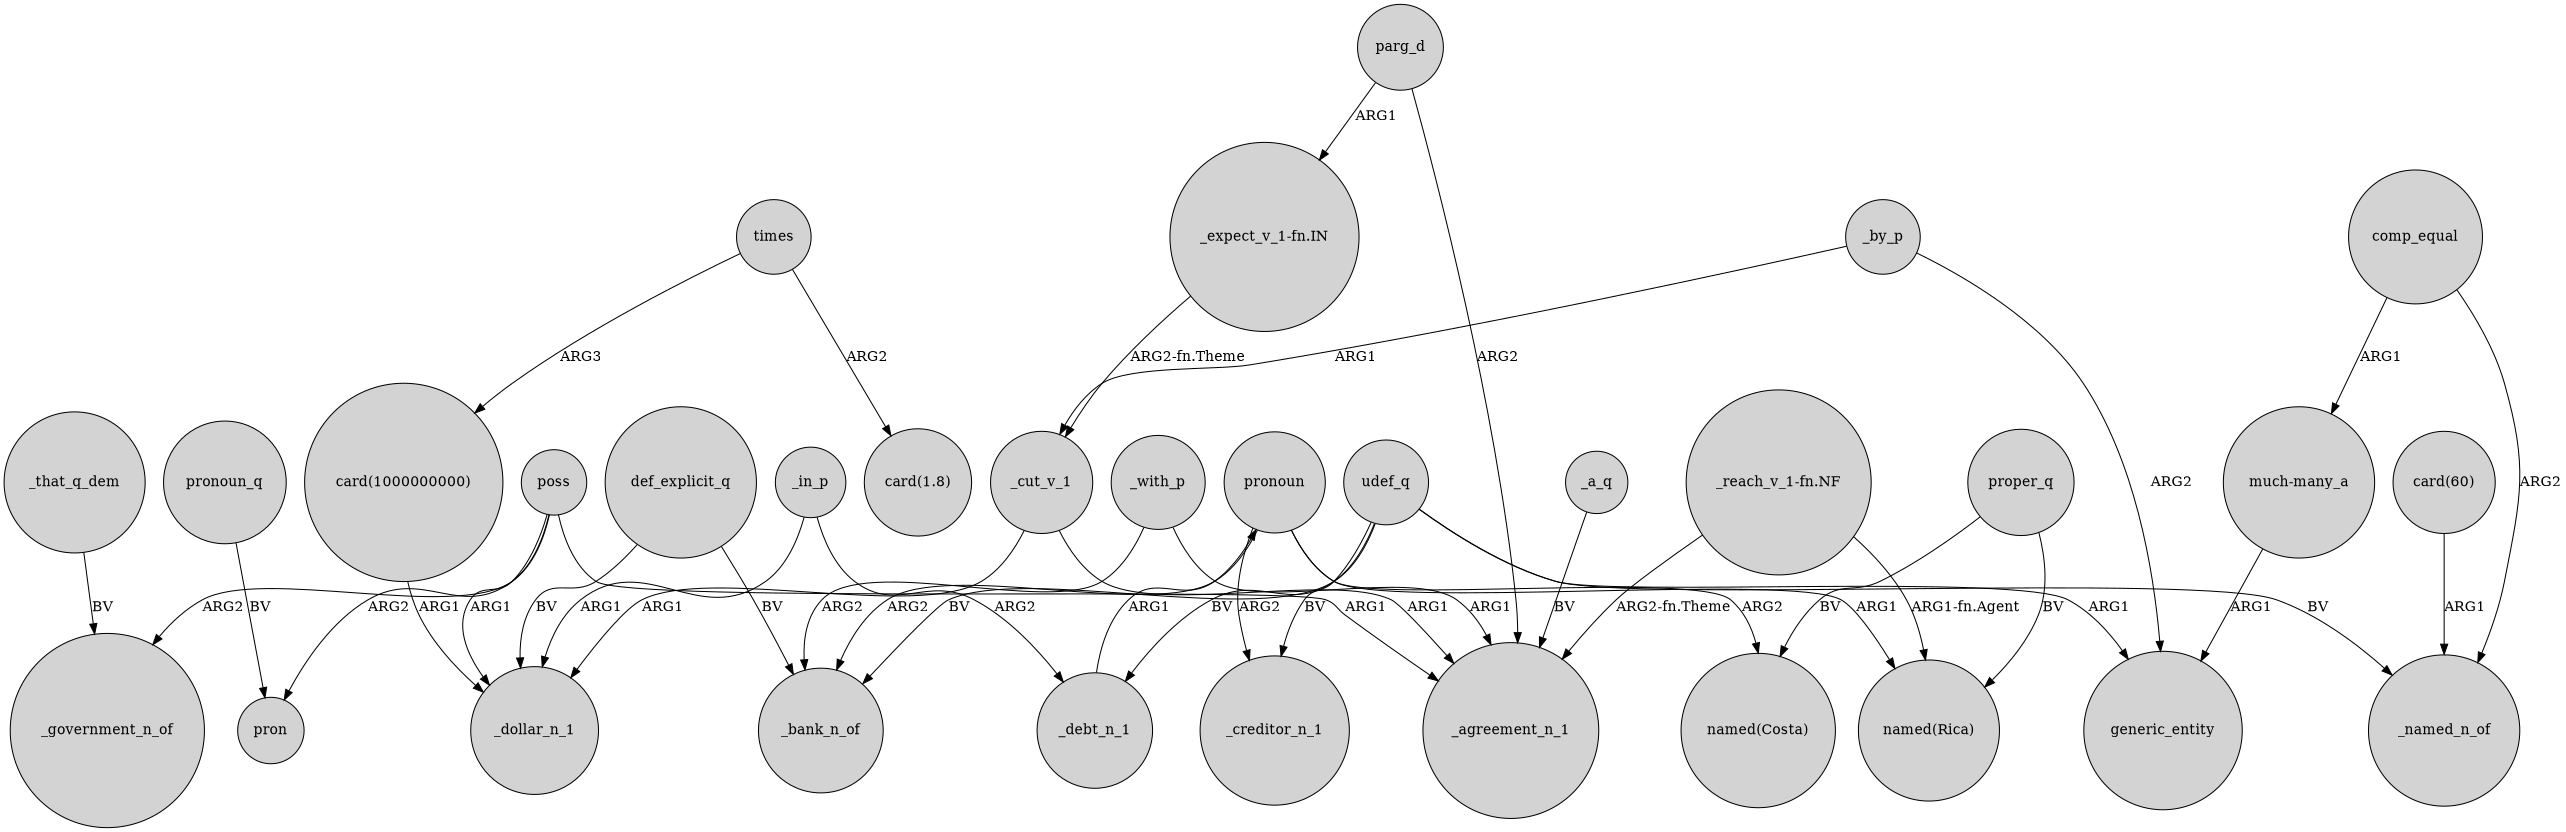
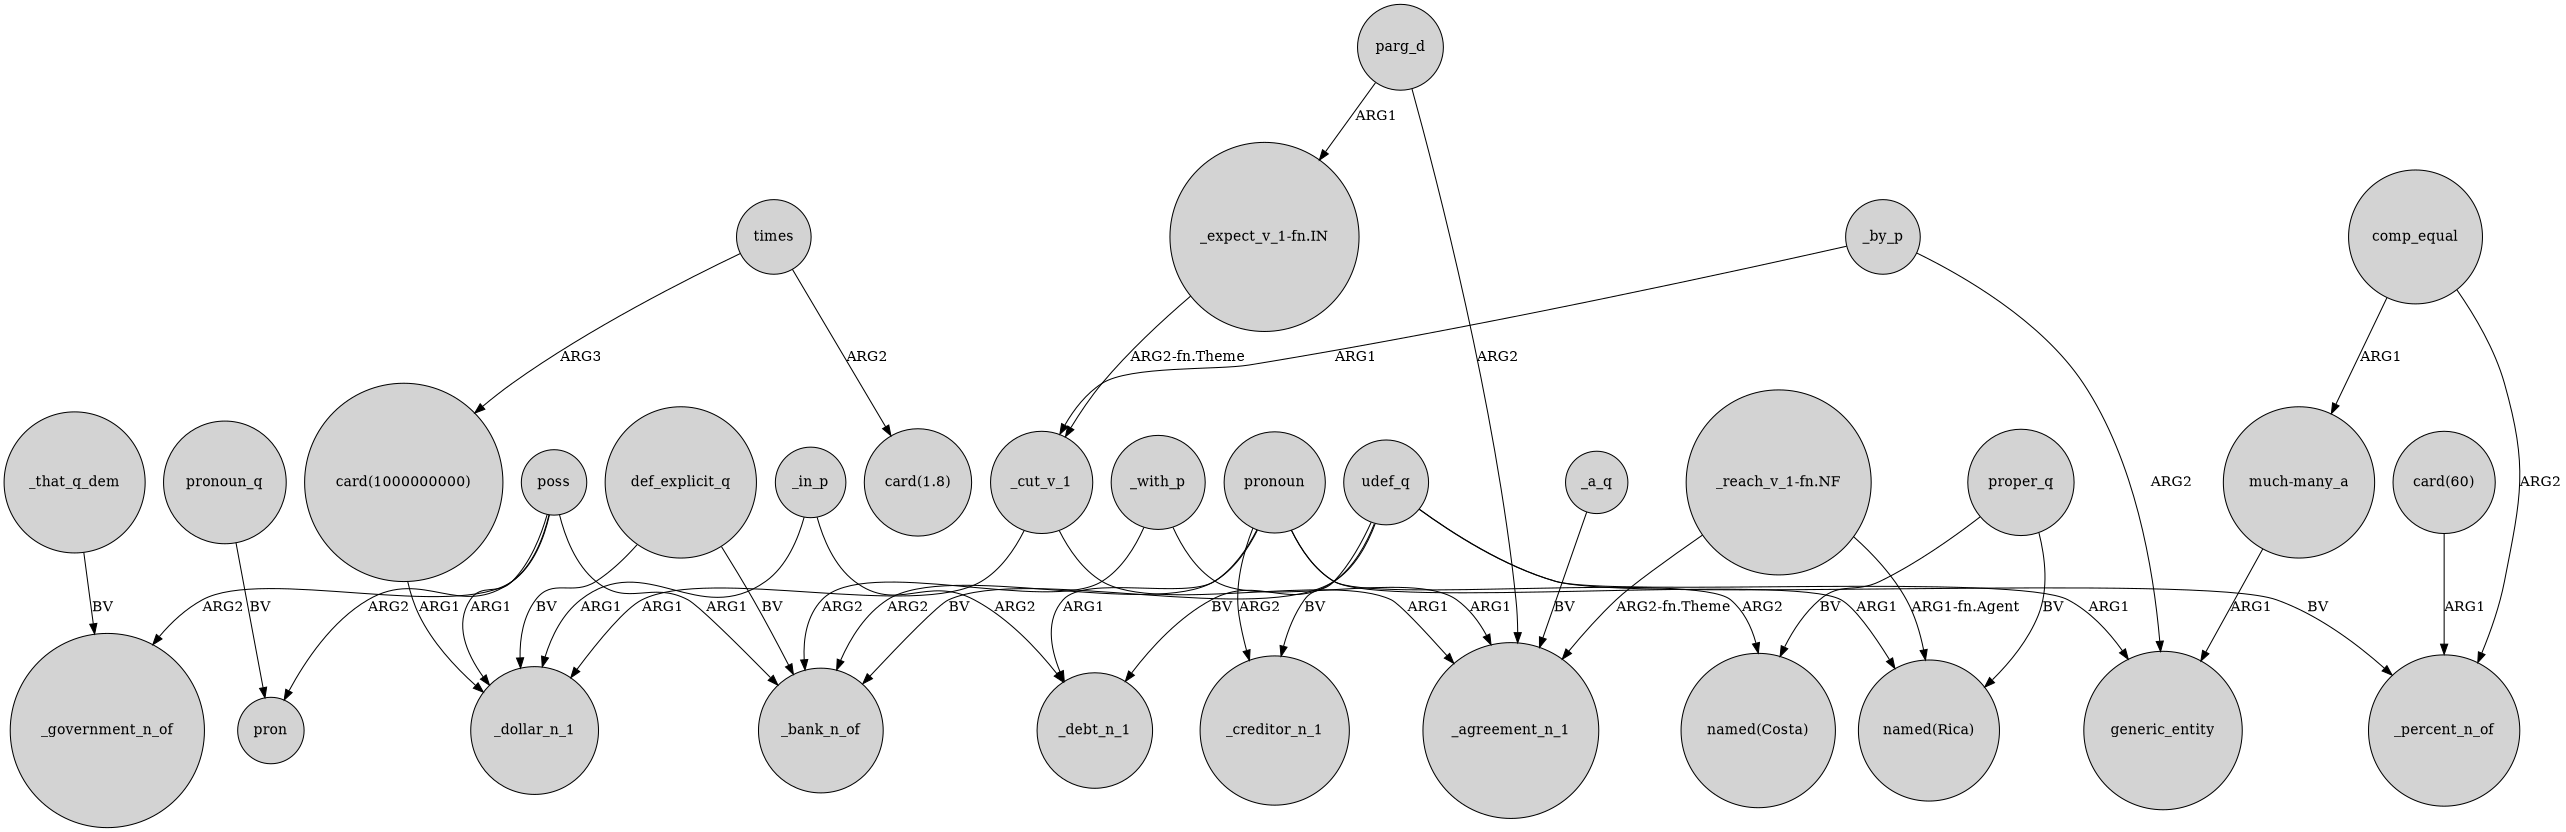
edge "poss" -> "_agreement_n_1": now "poss" -> "_bank_n_of"
edge "_debt_n_1" -> "pronoun": reversed
node "_named_n_of": label "_named_n_of" -> "_percent_n_of"
